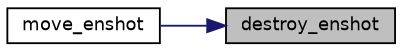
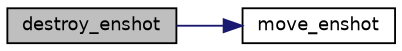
edge "move_enshot" -> "destroy_enshot": reversed
